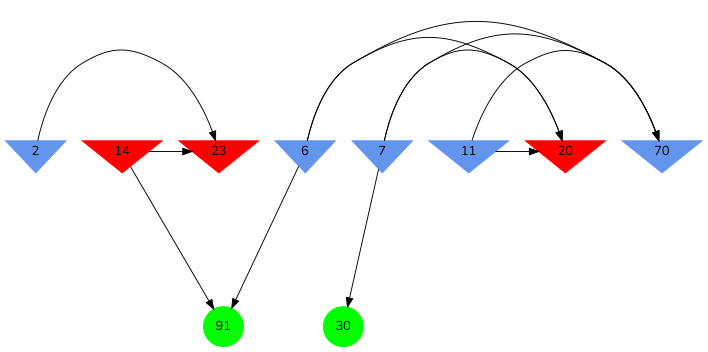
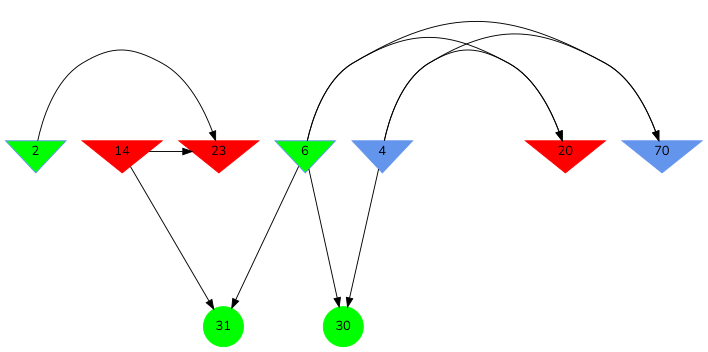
node "2": fillcolor cornflowerblue -> green
node "6": fillcolor cornflowerblue -> green
node "7": label "7" -> "4"
node "11": removed
edge "6" -> "30": added
node "91": label "91" -> "31"
